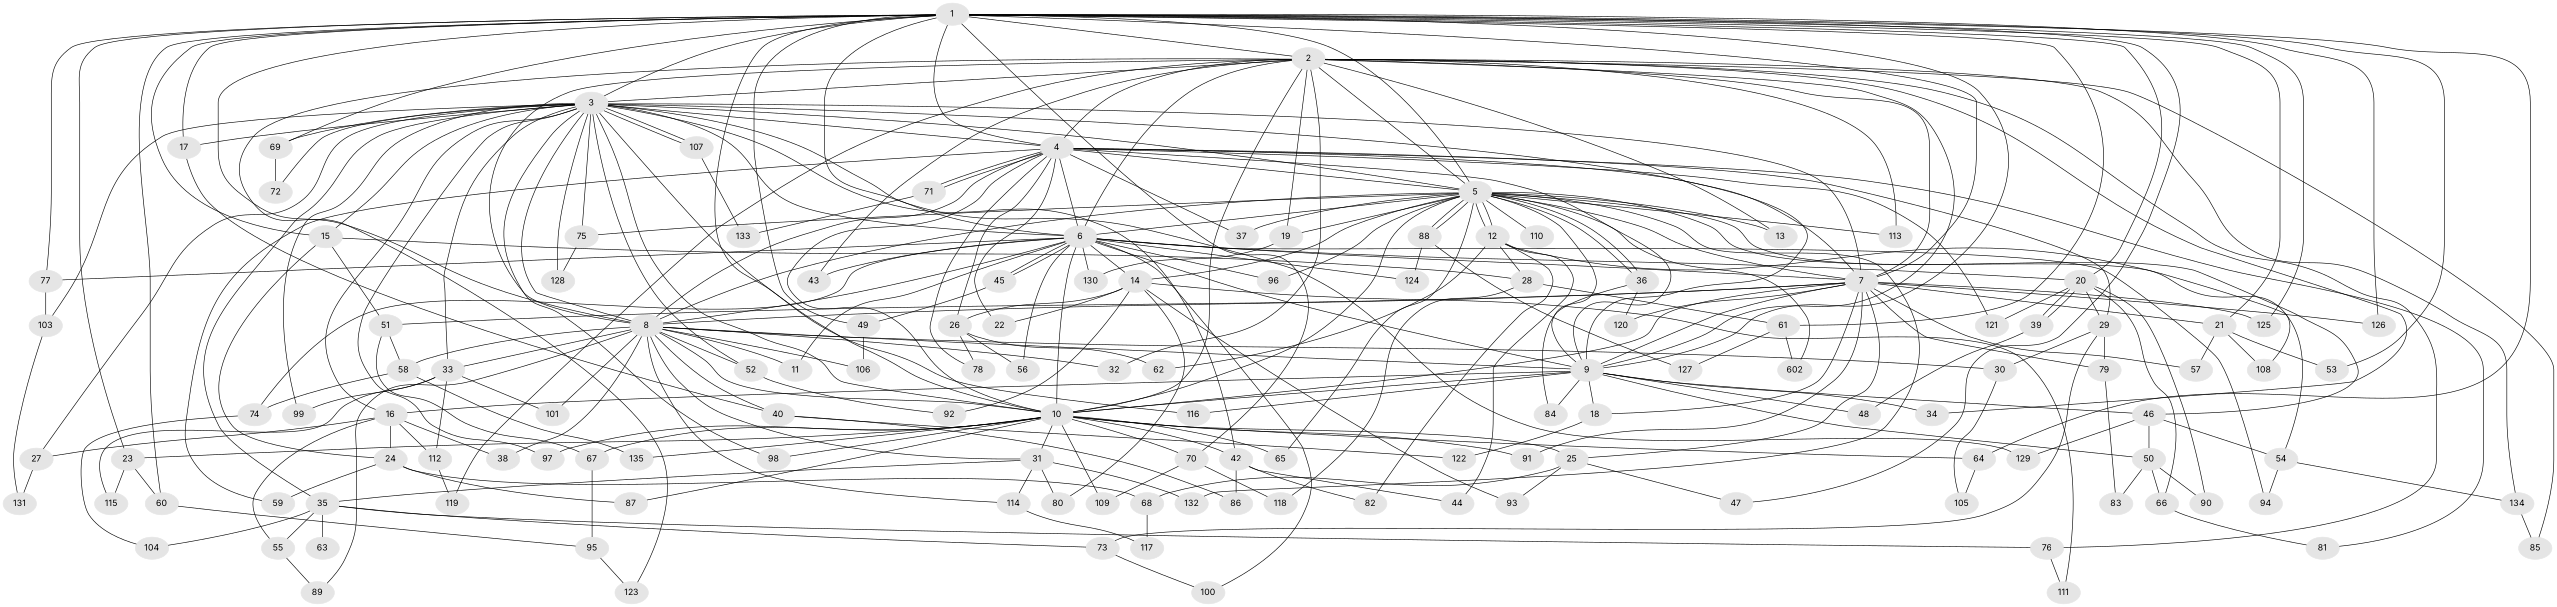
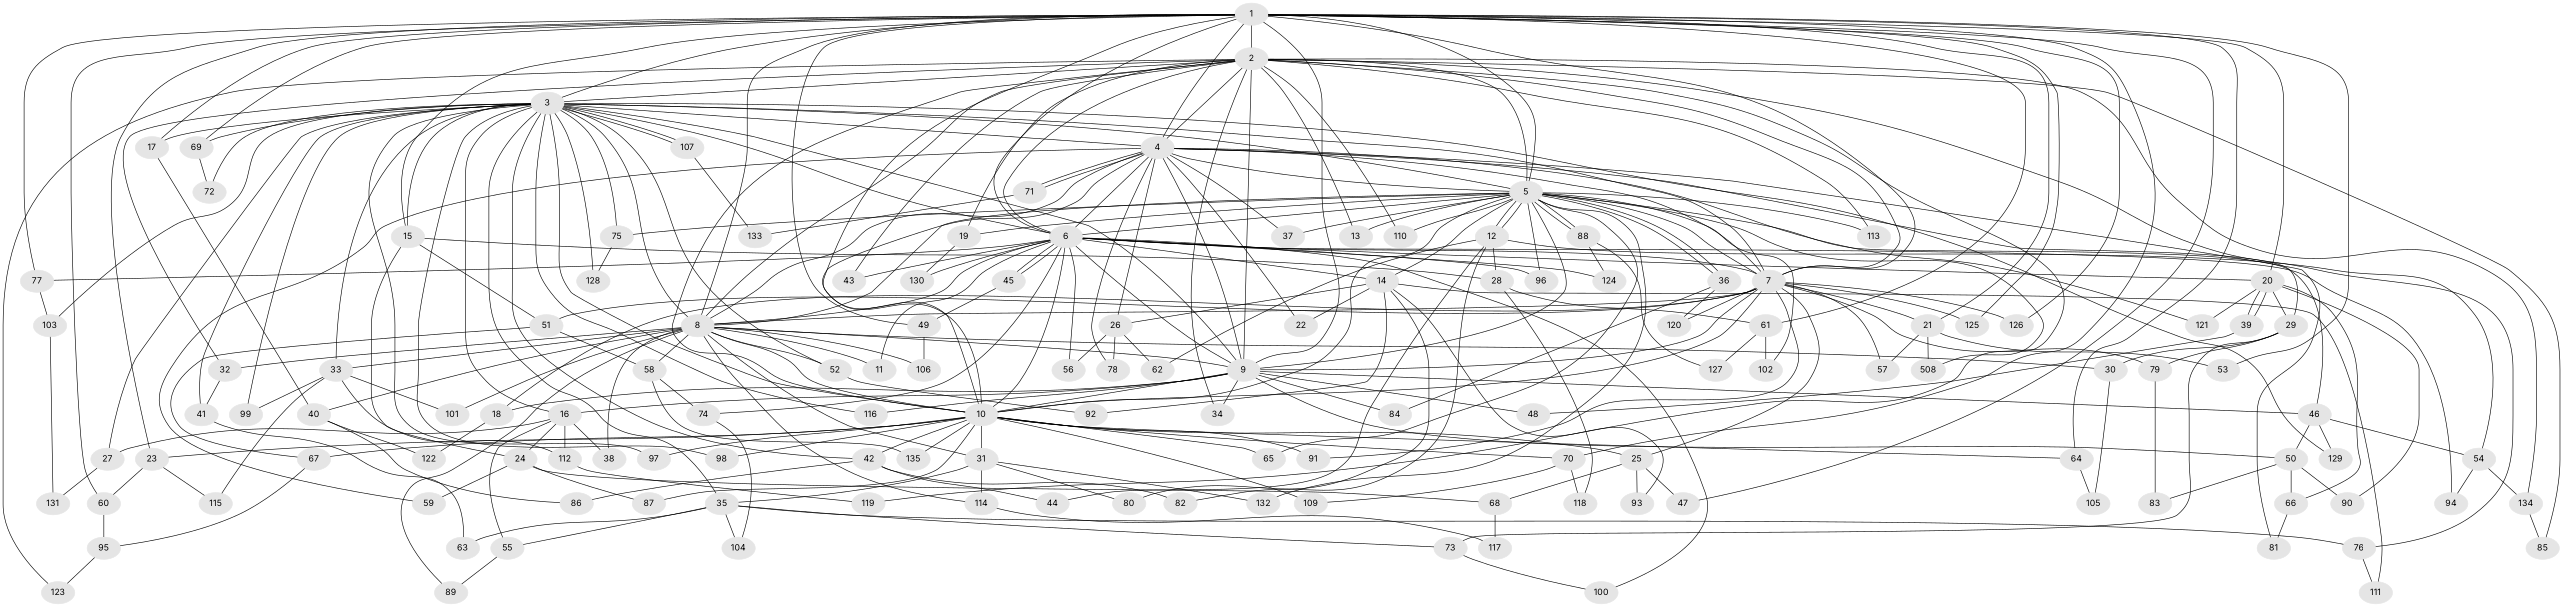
edge "2" -- "110": added
node "602": label "602" -> "102"
node "108": label "108" -> "508"
node "41": added
